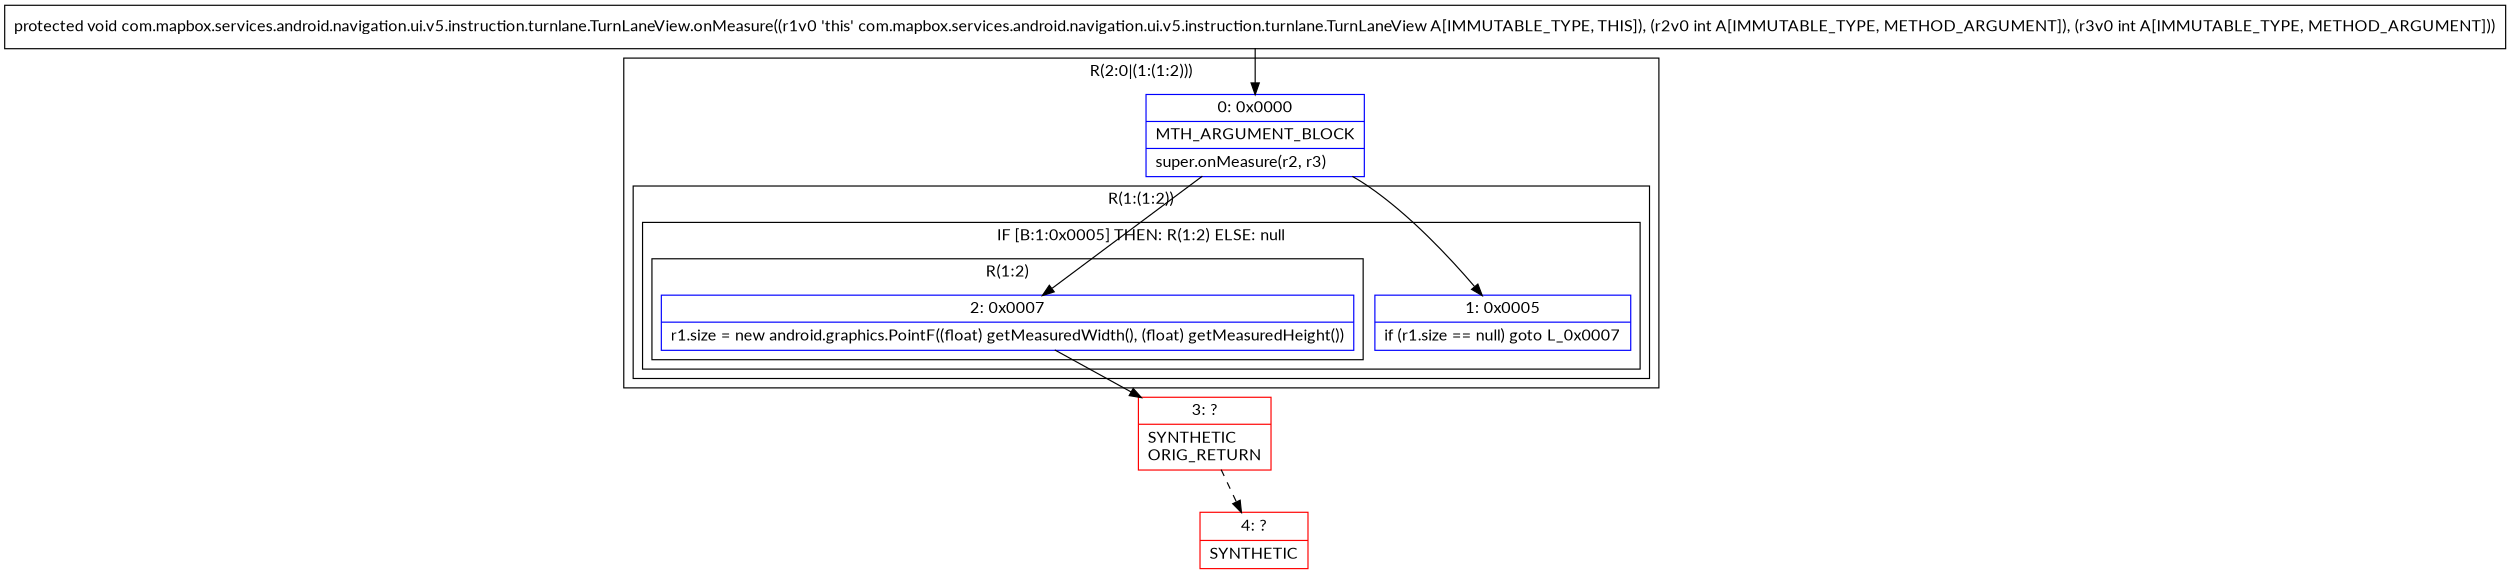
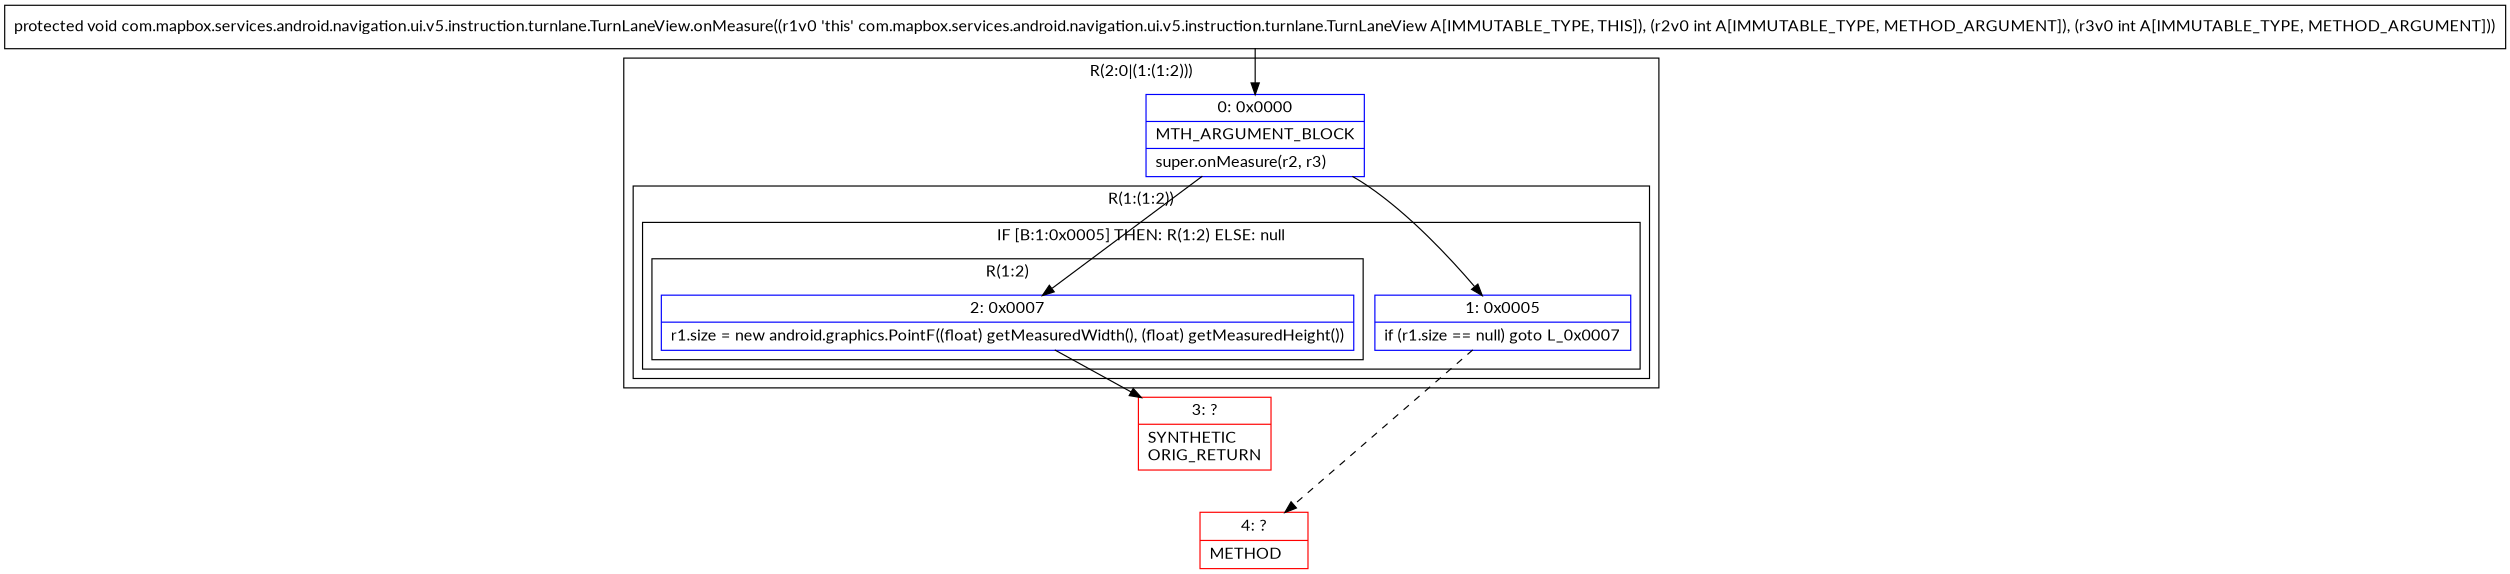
edge "3: ?" -> "4: ?": now "1: 0x0005" -> "4: ?"
node "4: ?": text "SYNTHETIC" -> "METHOD"
